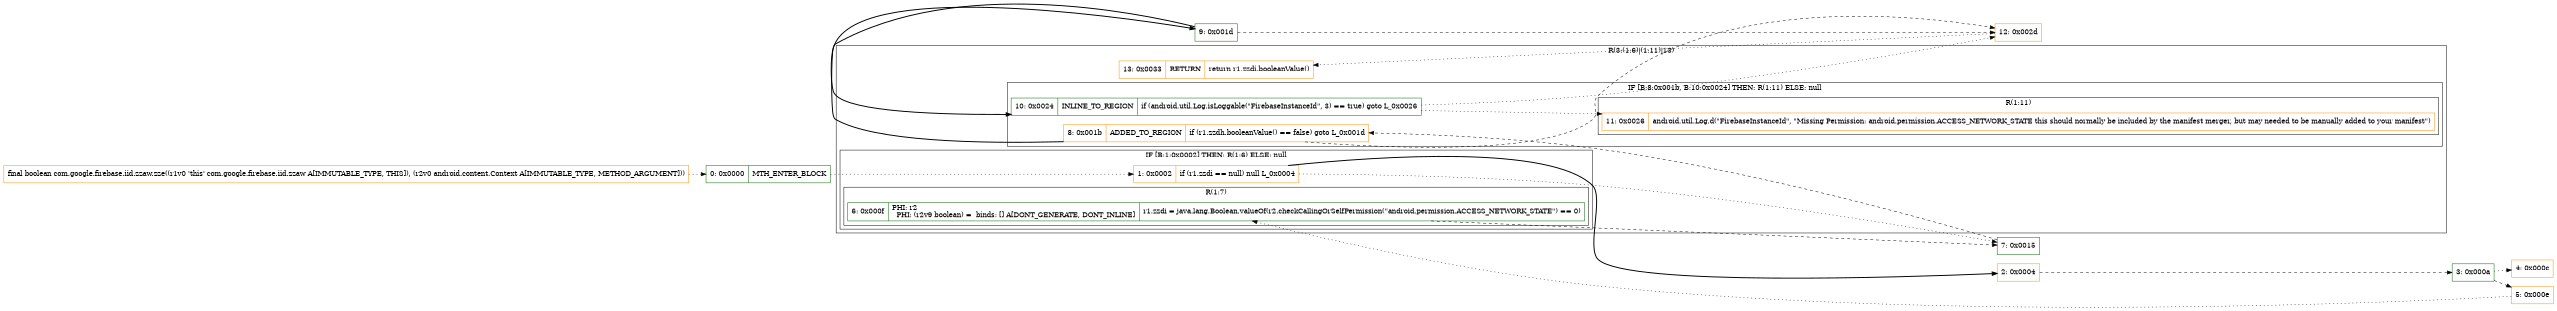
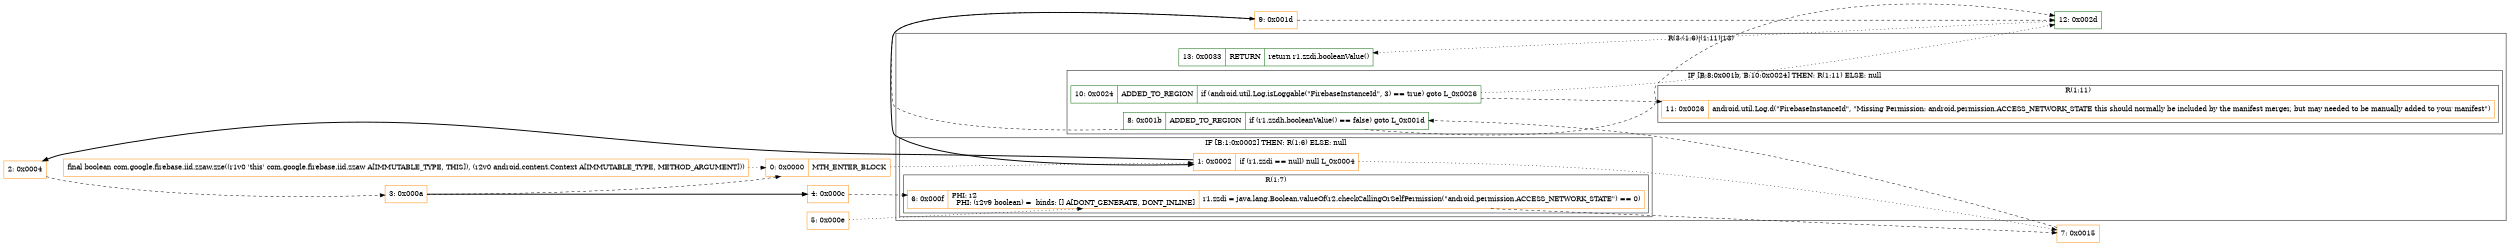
edge "9: 0x001d" -> "10: 0x0024": now "9: 0x001d" -> "1: 0x0002"
edge "8: 0x001b" -> "9: 0x001d": style bold -> dashed
node "9: 0x001d": color darkgreen -> darkorange
node "12: 0x002d": color darkorange -> darkgreen
node "13: 0x0033": color darkorange -> darkgreen
node "10: 0x0024": text "INLINE_TO_REGION" -> "ADDED_TO_REGION"
edge "10: 0x0024" -> "11: 0x0026": style dotted -> dashed
node "8: 0x001b": color darkorange -> darkgreen
node "0: 0x0000": color darkgreen -> darkorange
edge "4: 0x000c" -> "6: 0x000f": added
node "6: 0x000f": color darkgreen -> darkorange
node "7: 0x0015": color darkgreen -> darkorange
edge "3: 0x000a" -> "4: 0x000c": style dotted -> bold
node "3: 0x000a": color darkgreen -> darkorange
edge "3: 0x000a" -> "5: 0x000e": now "3: 0x000a" -> "0: 0x0000"
